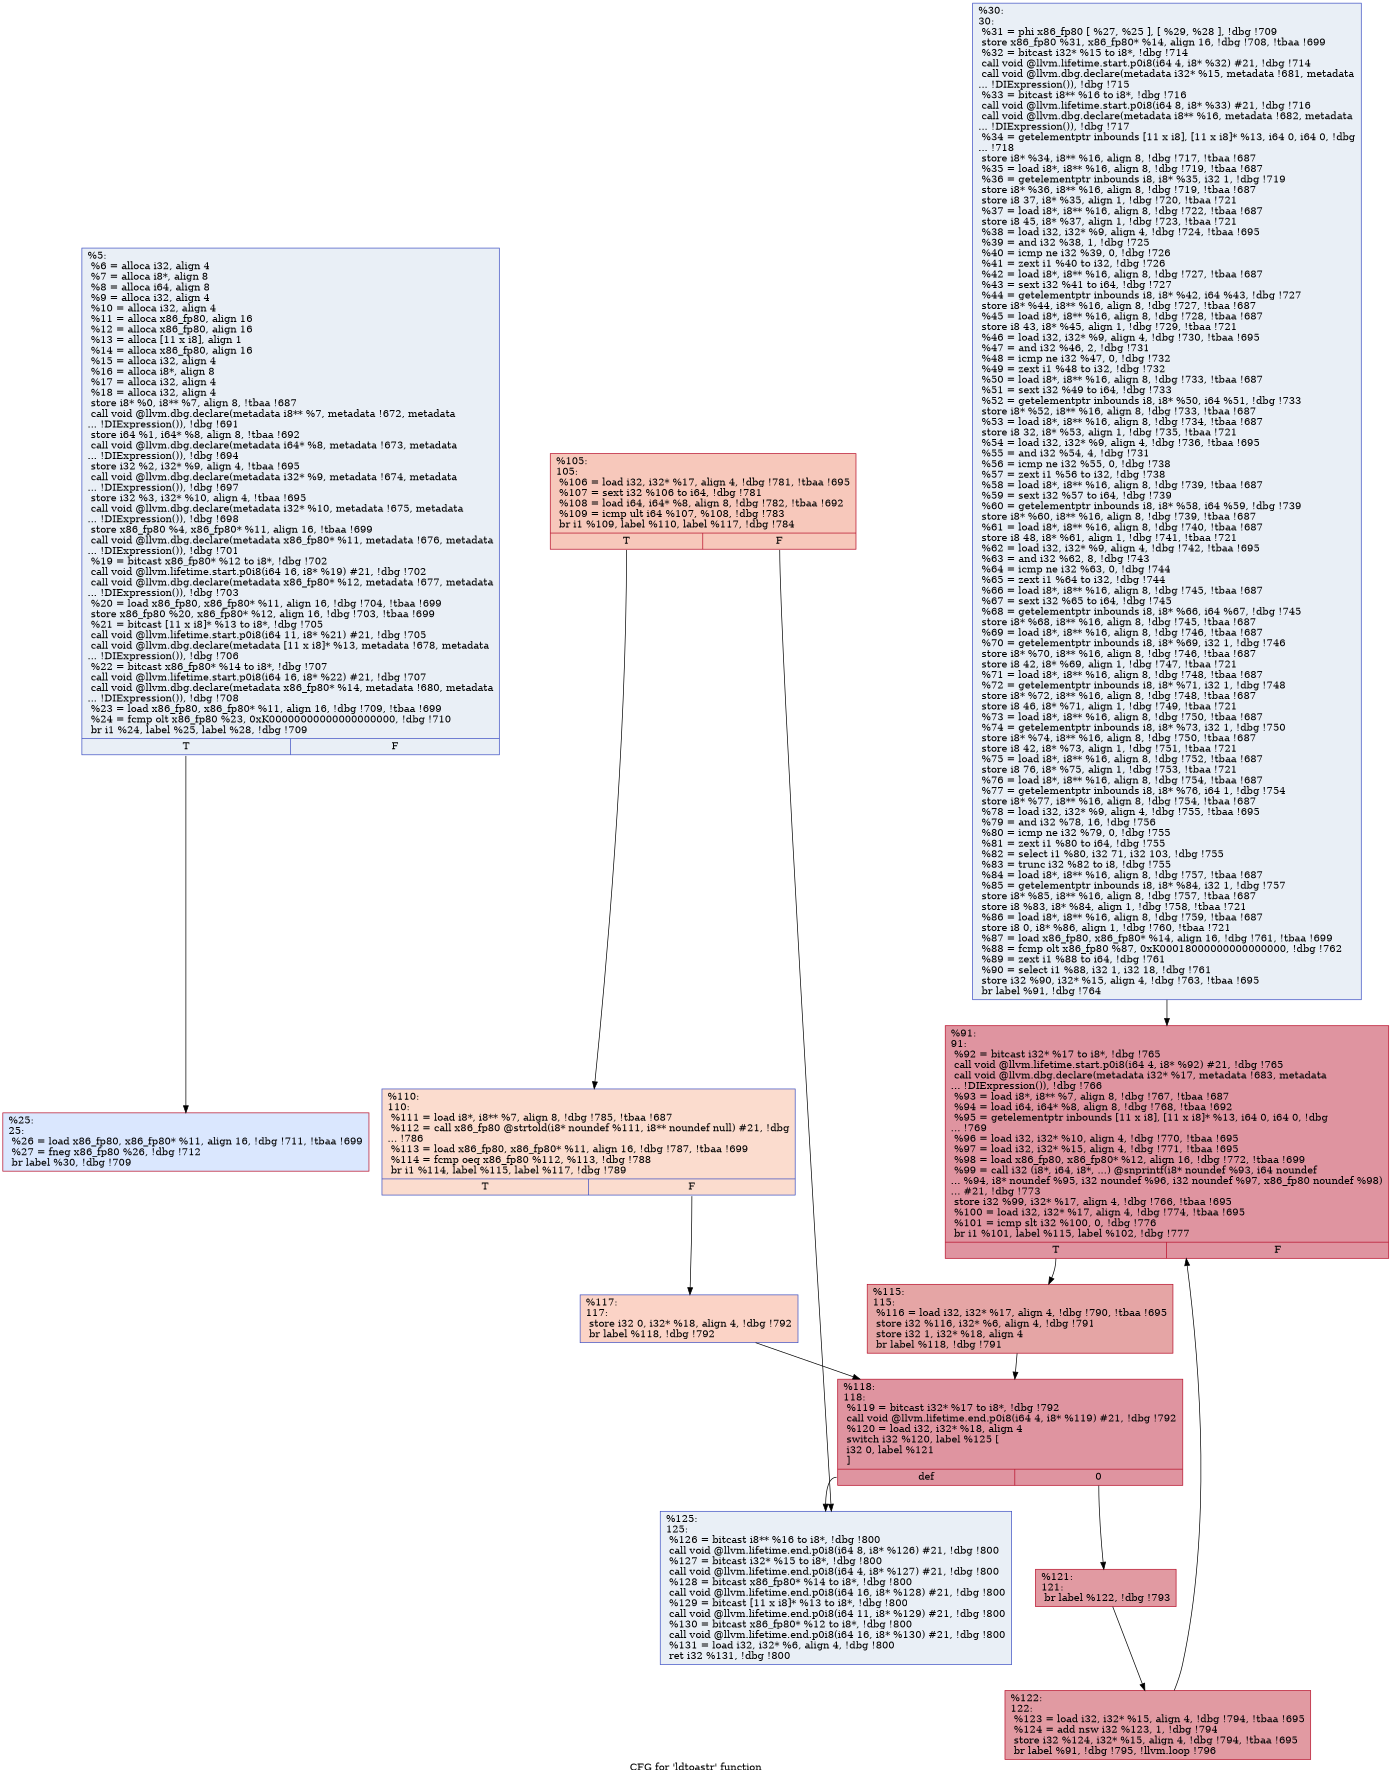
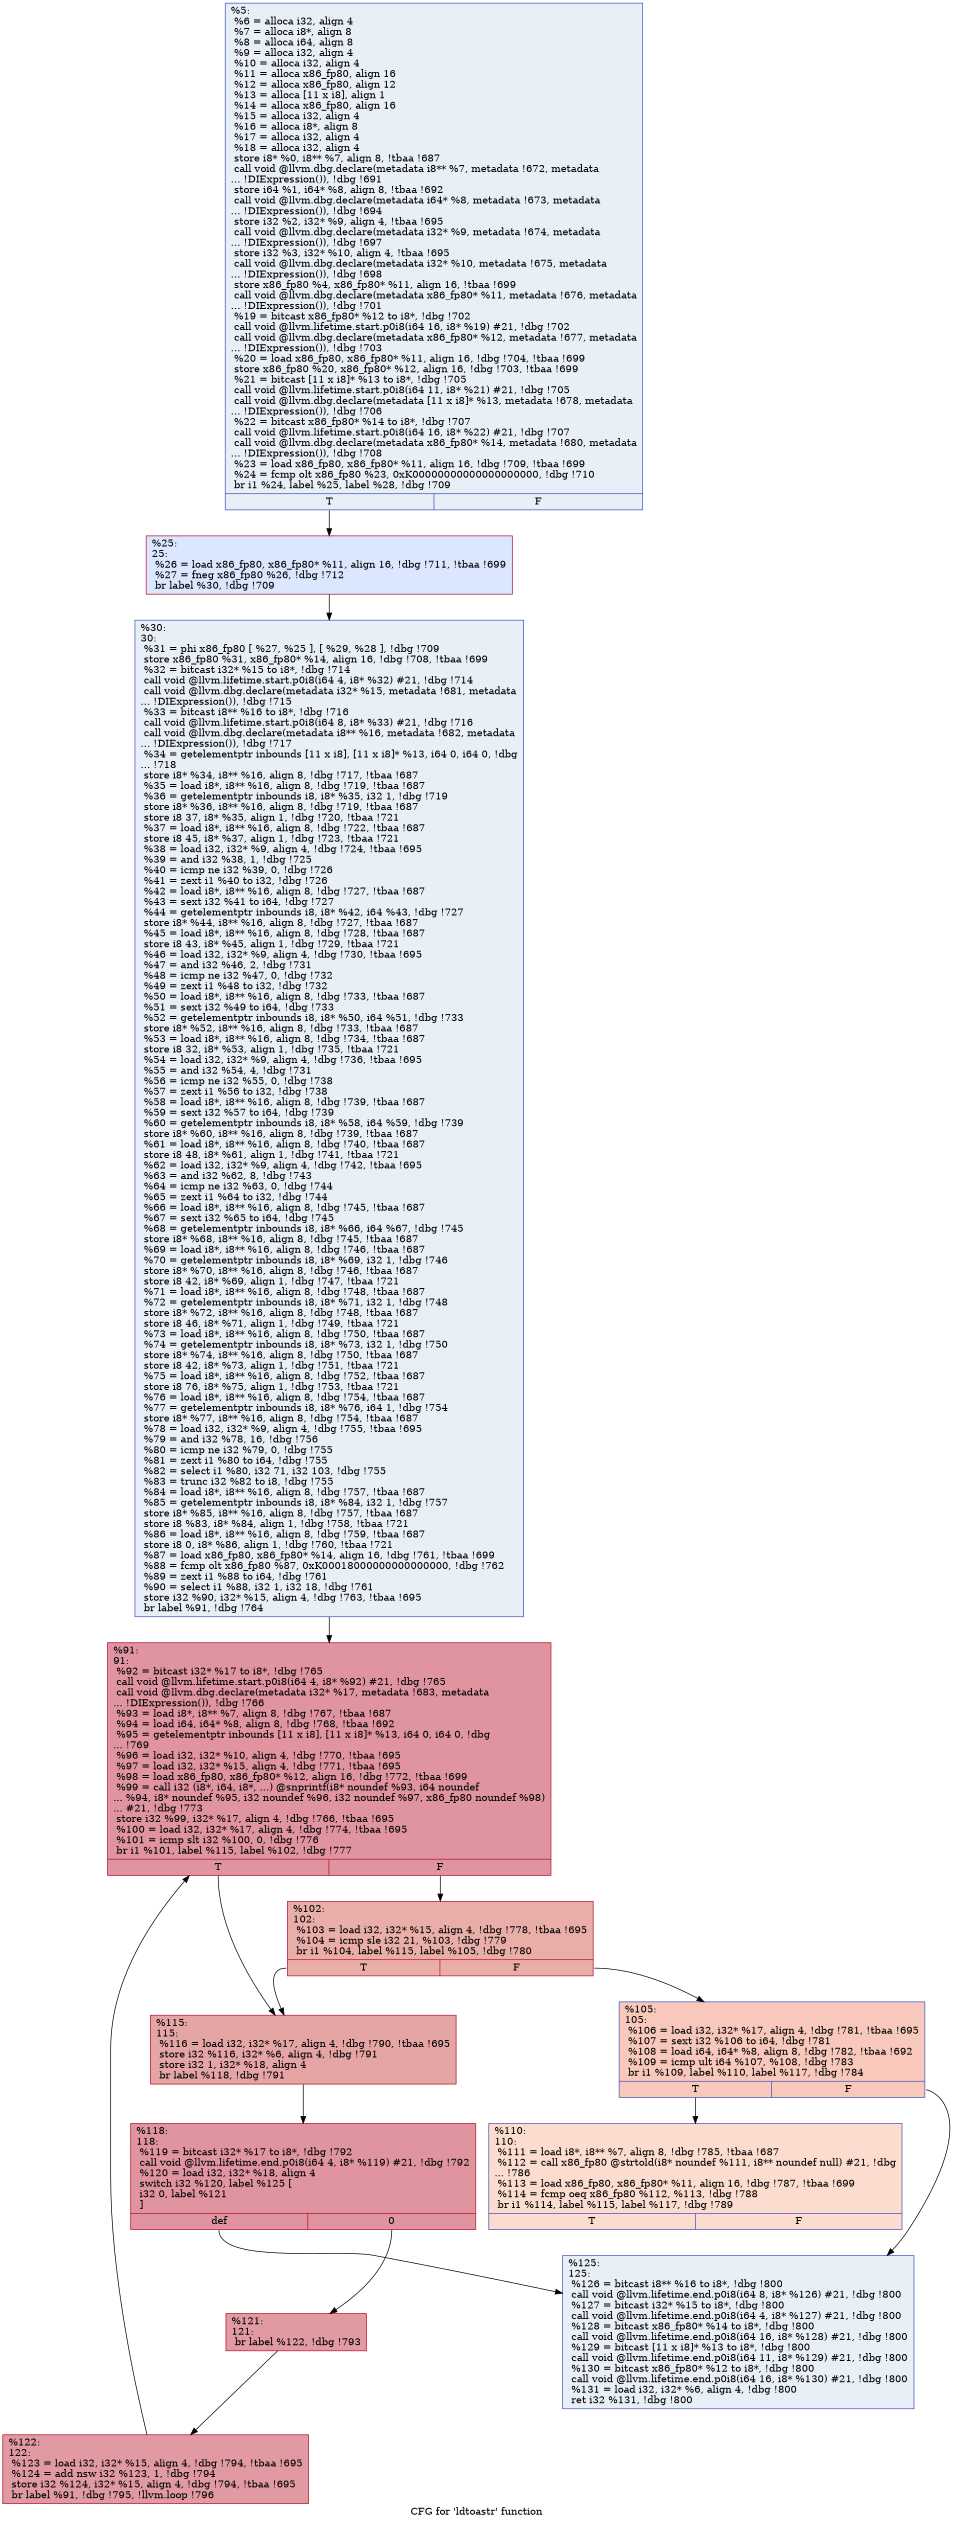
node "%5:": text "%12 = alloca x86_fp80, align 16" -> "%12 = alloca x86_fp80, align 12"
node "%105:": color #b70d28ff -> #3d50c3ff
edge "%25:" -> "%30:": added
node "%117:": removed
node "%102:": added
